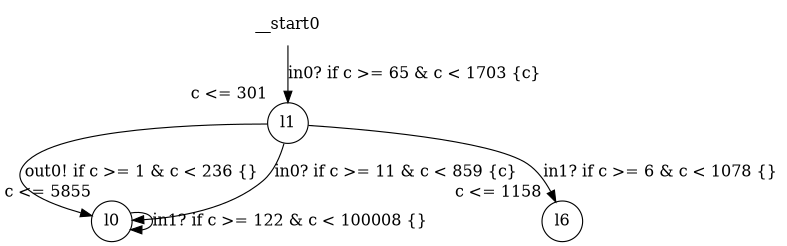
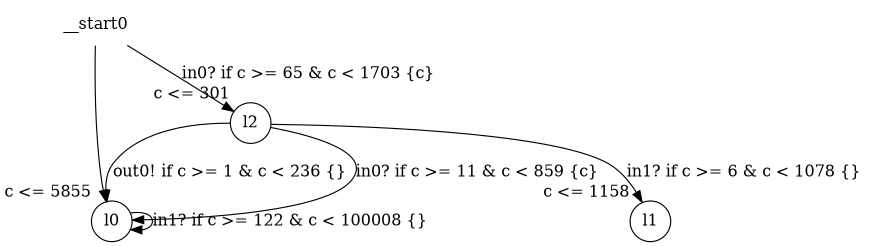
edge "__start0" -> "l0 c <= 5855": added
node "l1 c <= 301": label "l1 c <= 301" -> "l2 c <= 301"
node "l6 c <= 1158": label "l6 c <= 1158" -> "l1 c <= 1158"
